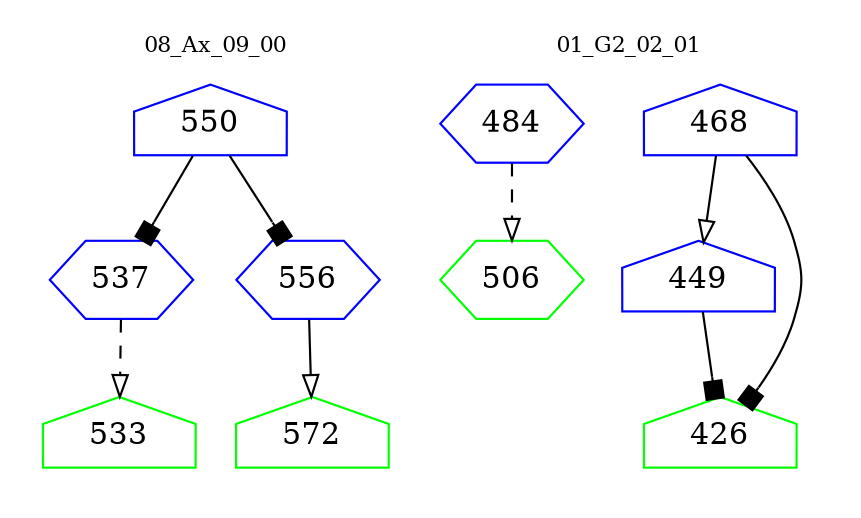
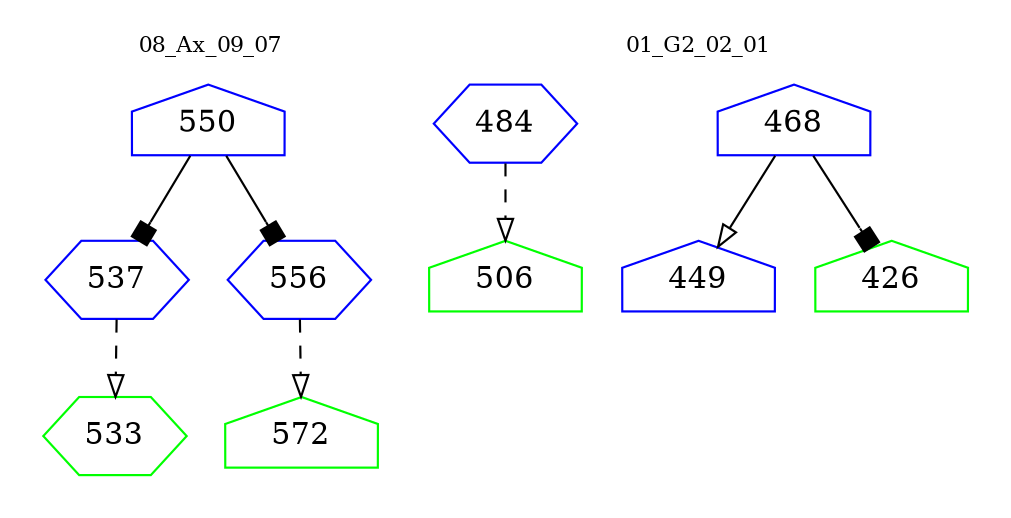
cluster "08_Ax_09_00": label "08_Ax_09_00" -> "08_Ax_09_07"
node "506": shape hexagon -> house
edge "449" -> "426": removed
edge "556" -> "572": style solid -> dashed
node "533": shape house -> hexagon
